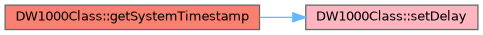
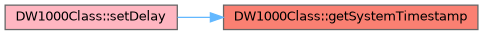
edge "DW1000Class::getSystemTimestamp" -> "DW1000Class::setDelay": reversed
